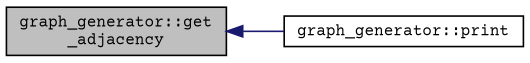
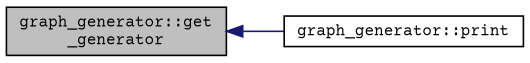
node "graph_generator::get _adjacency": label "graph_generator::get _adjacency" -> "graph_generator::get _generator"
